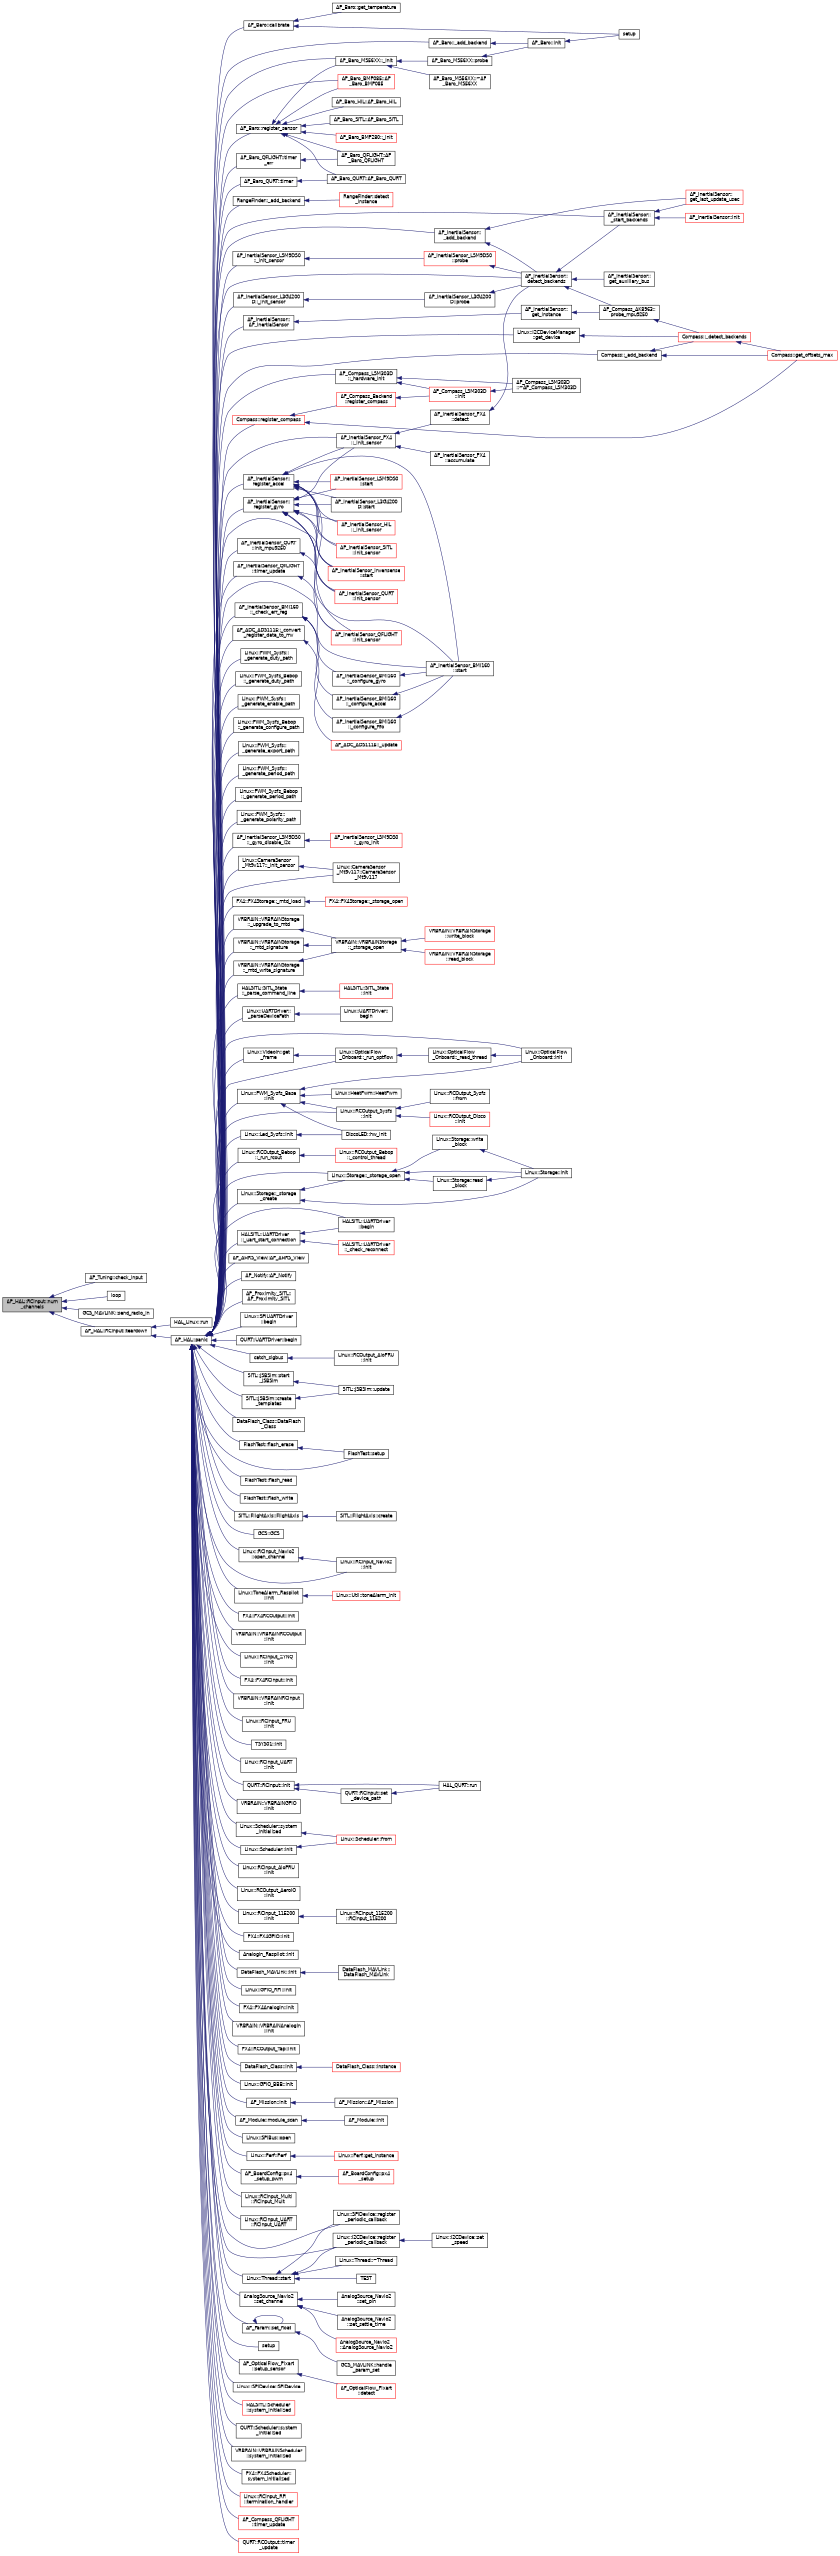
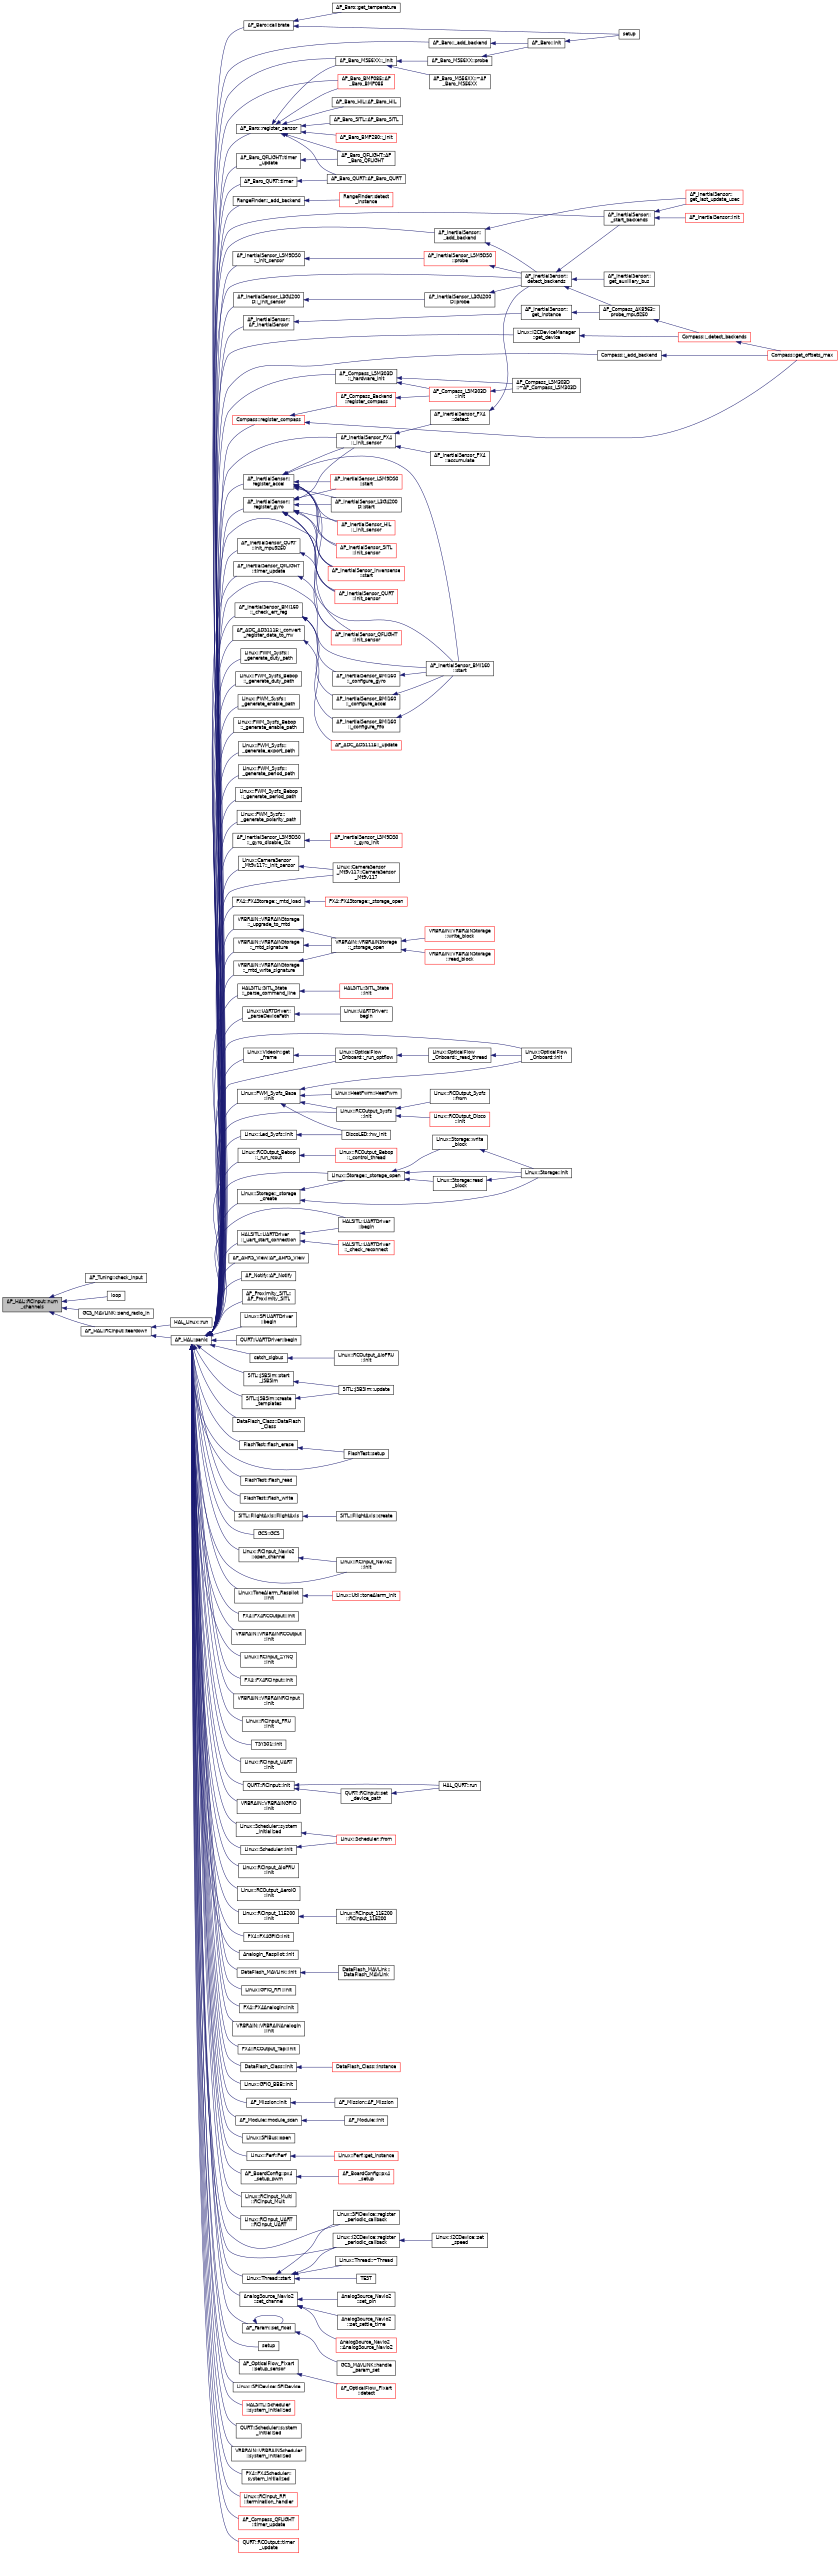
node "AP_Baro_QFLIGHT::timer _err": label "AP_Baro_QFLIGHT::timer _err" -> "AP_Baro_QFLIGHT::timer _update"
edge "Compass::_detect_backends" -> "Compass::_add_backend": removed
node "Linux::PWM_Sysfs_Bebop ::_generate_configure_path": label "Linux::PWM_Sysfs_Bebop ::_generate_configure_path" -> "Linux::PWM_Sysfs_Bebop ::_generate_enable_path"
